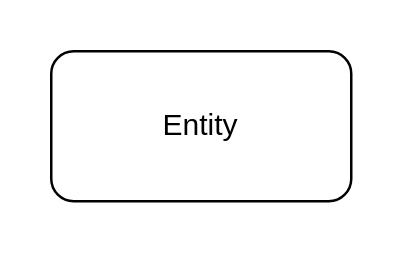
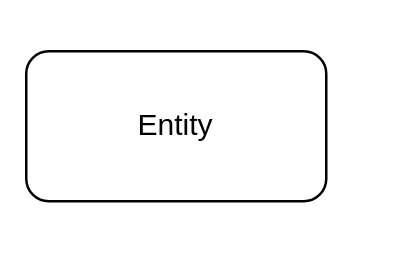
node "Entity": moved (201, 126) -> (176, 126)
